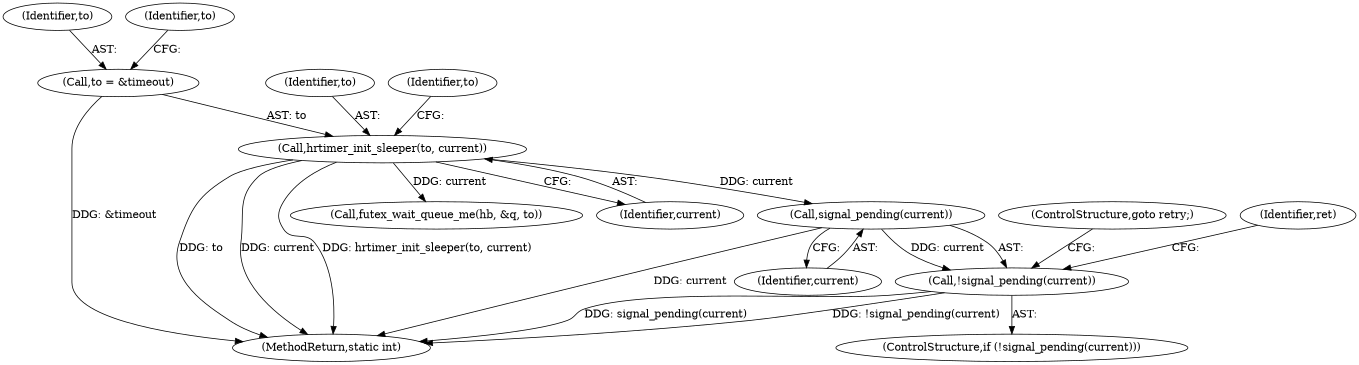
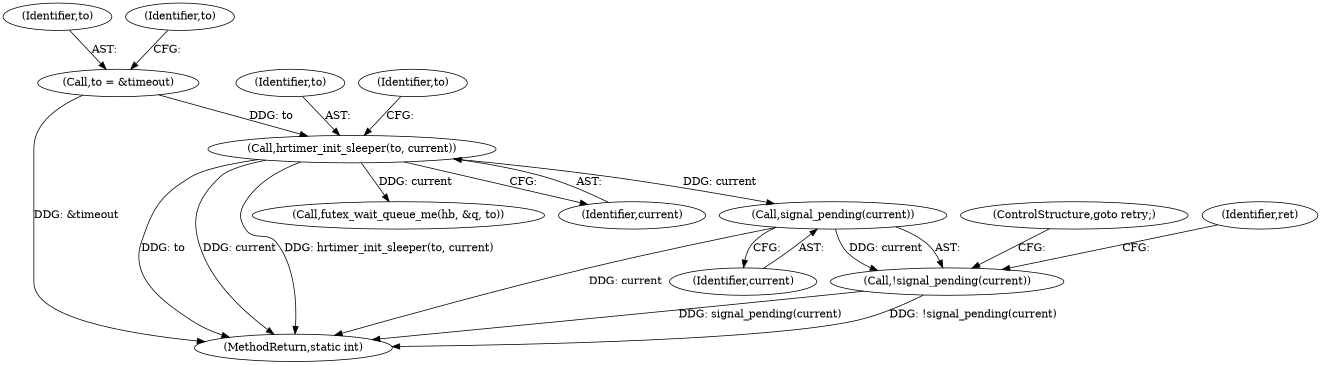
edge "(Call,to = &timeout)" -> "(Call,hrtimer_init_sleeper(to, current))": label "AST: to" -> "DDG: to"
node "(ControlStructure,if (!signal_pending(current)))": removed
